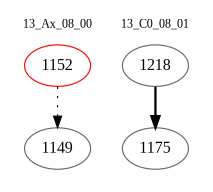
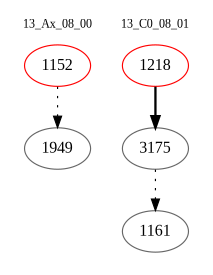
node "1218": color gray40 -> red
node "1149": label "1149" -> "1949"
node "1175": label "1175" -> "3175"
node "1161": added
